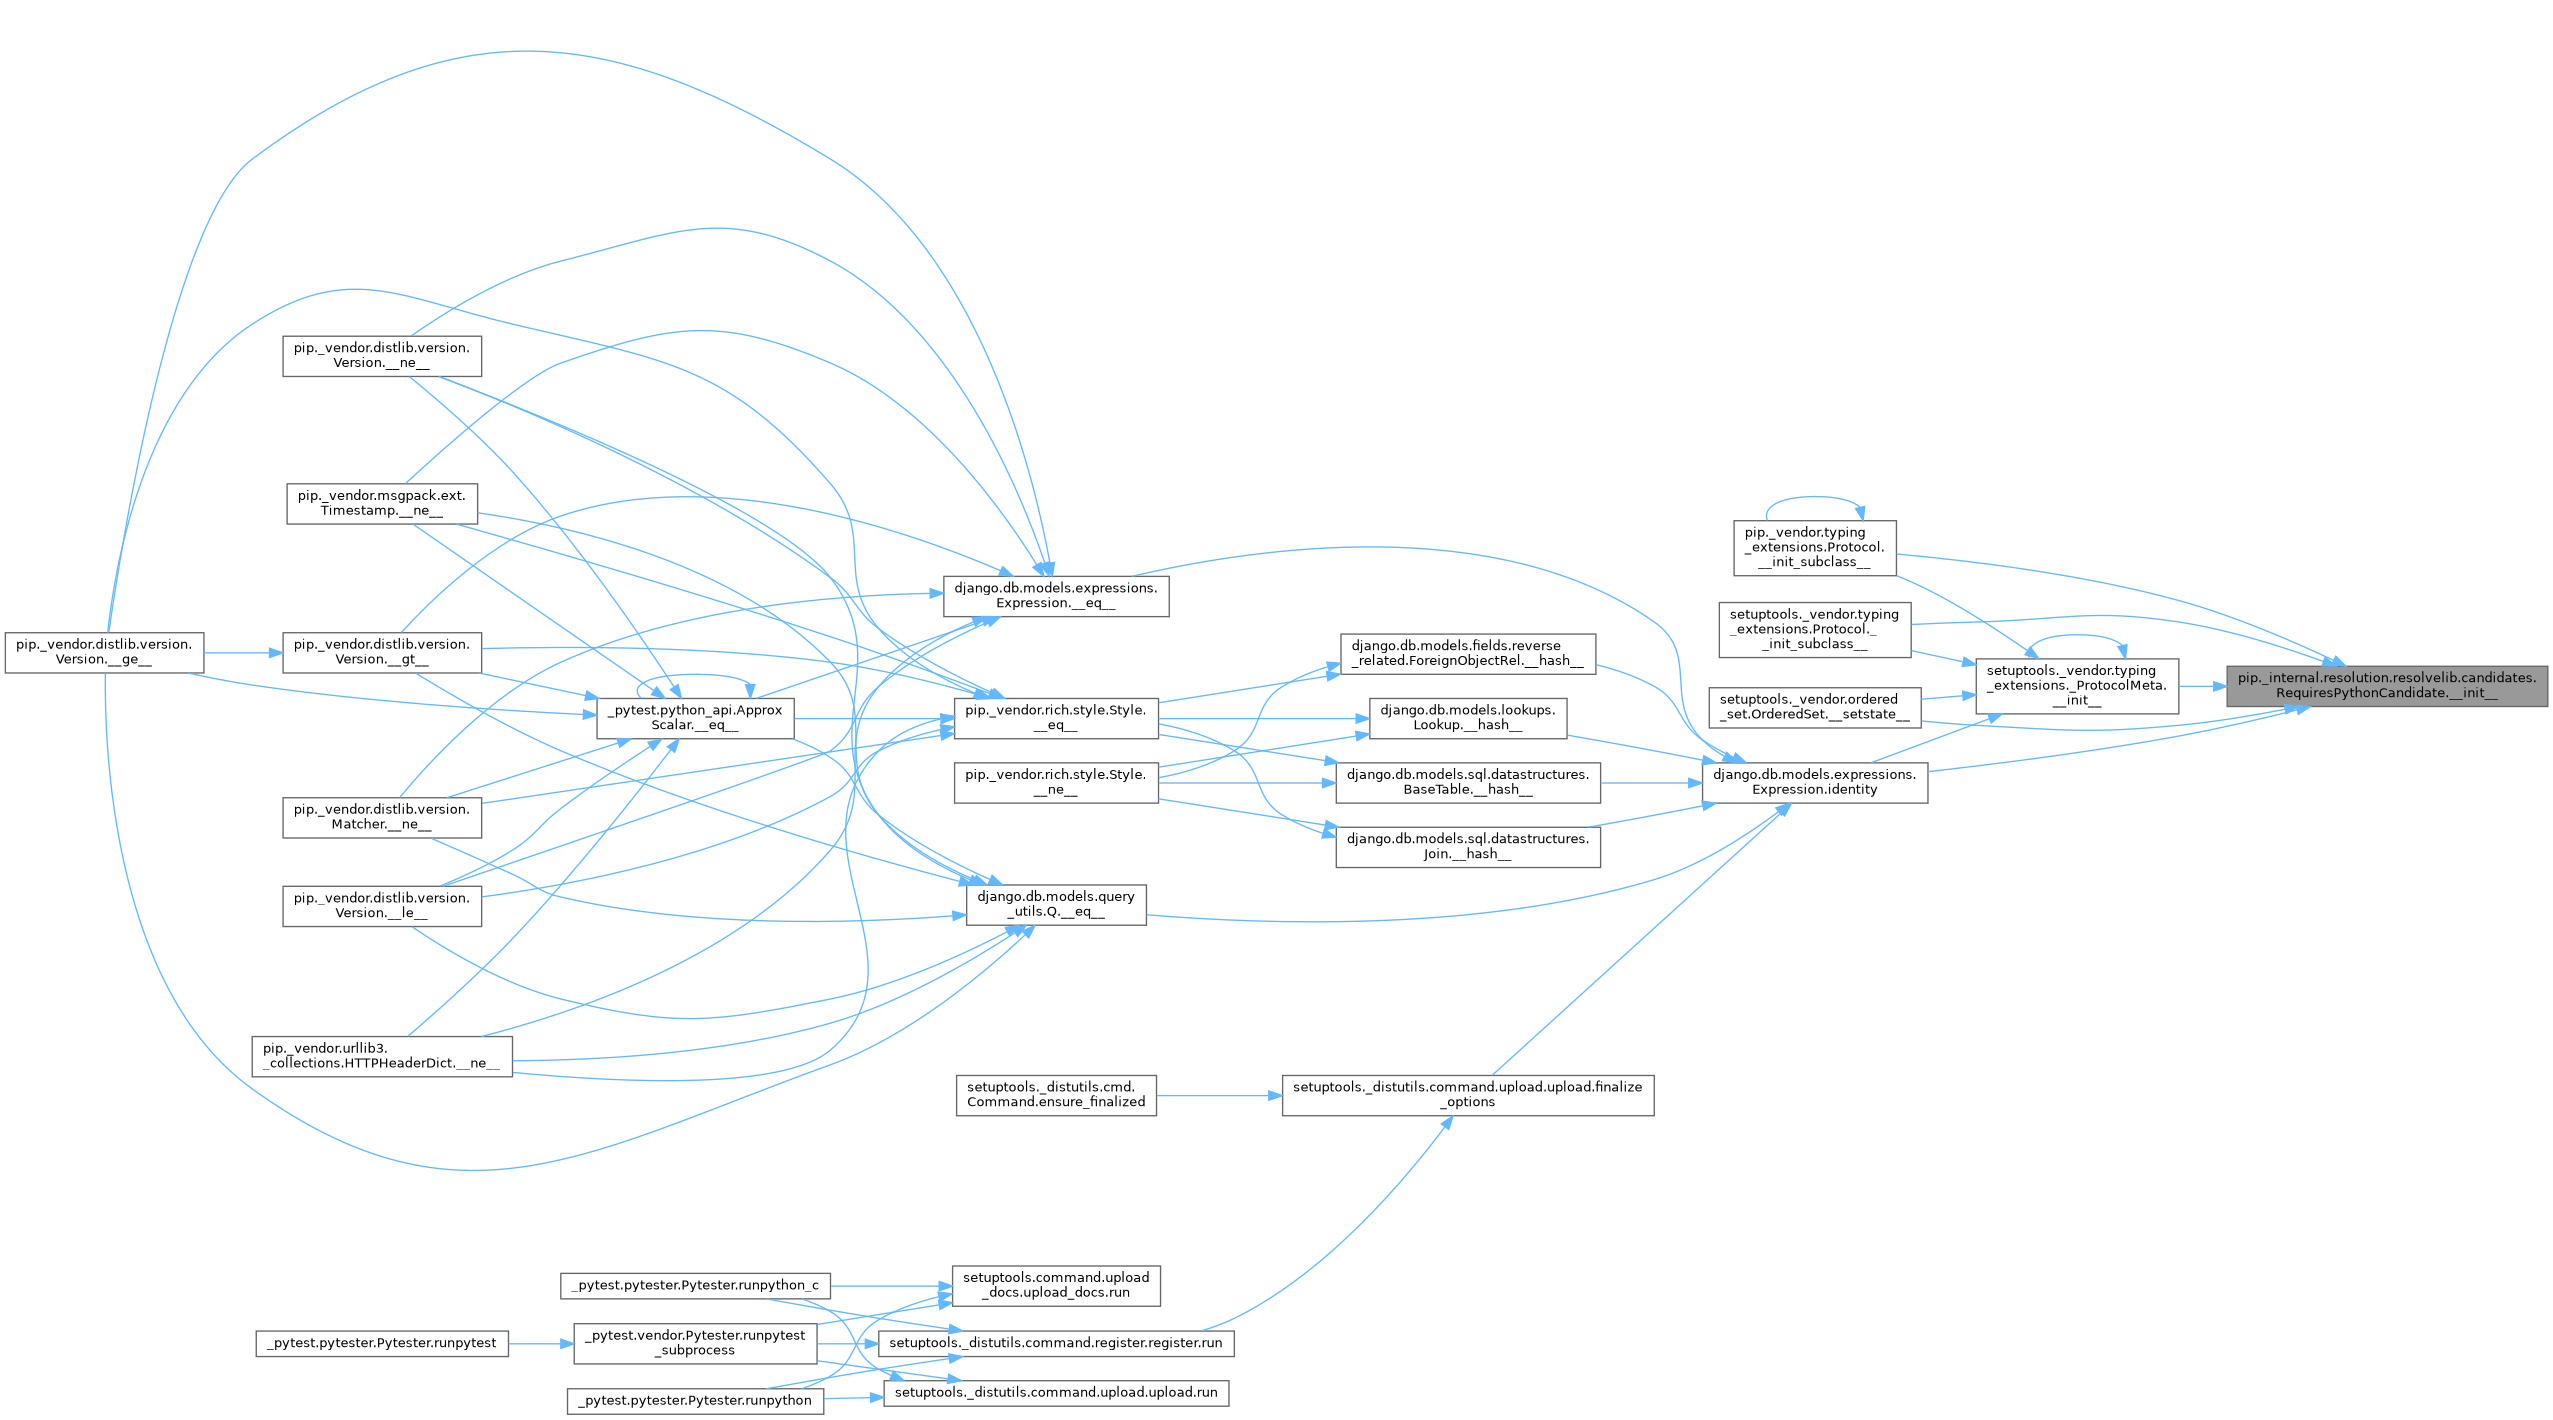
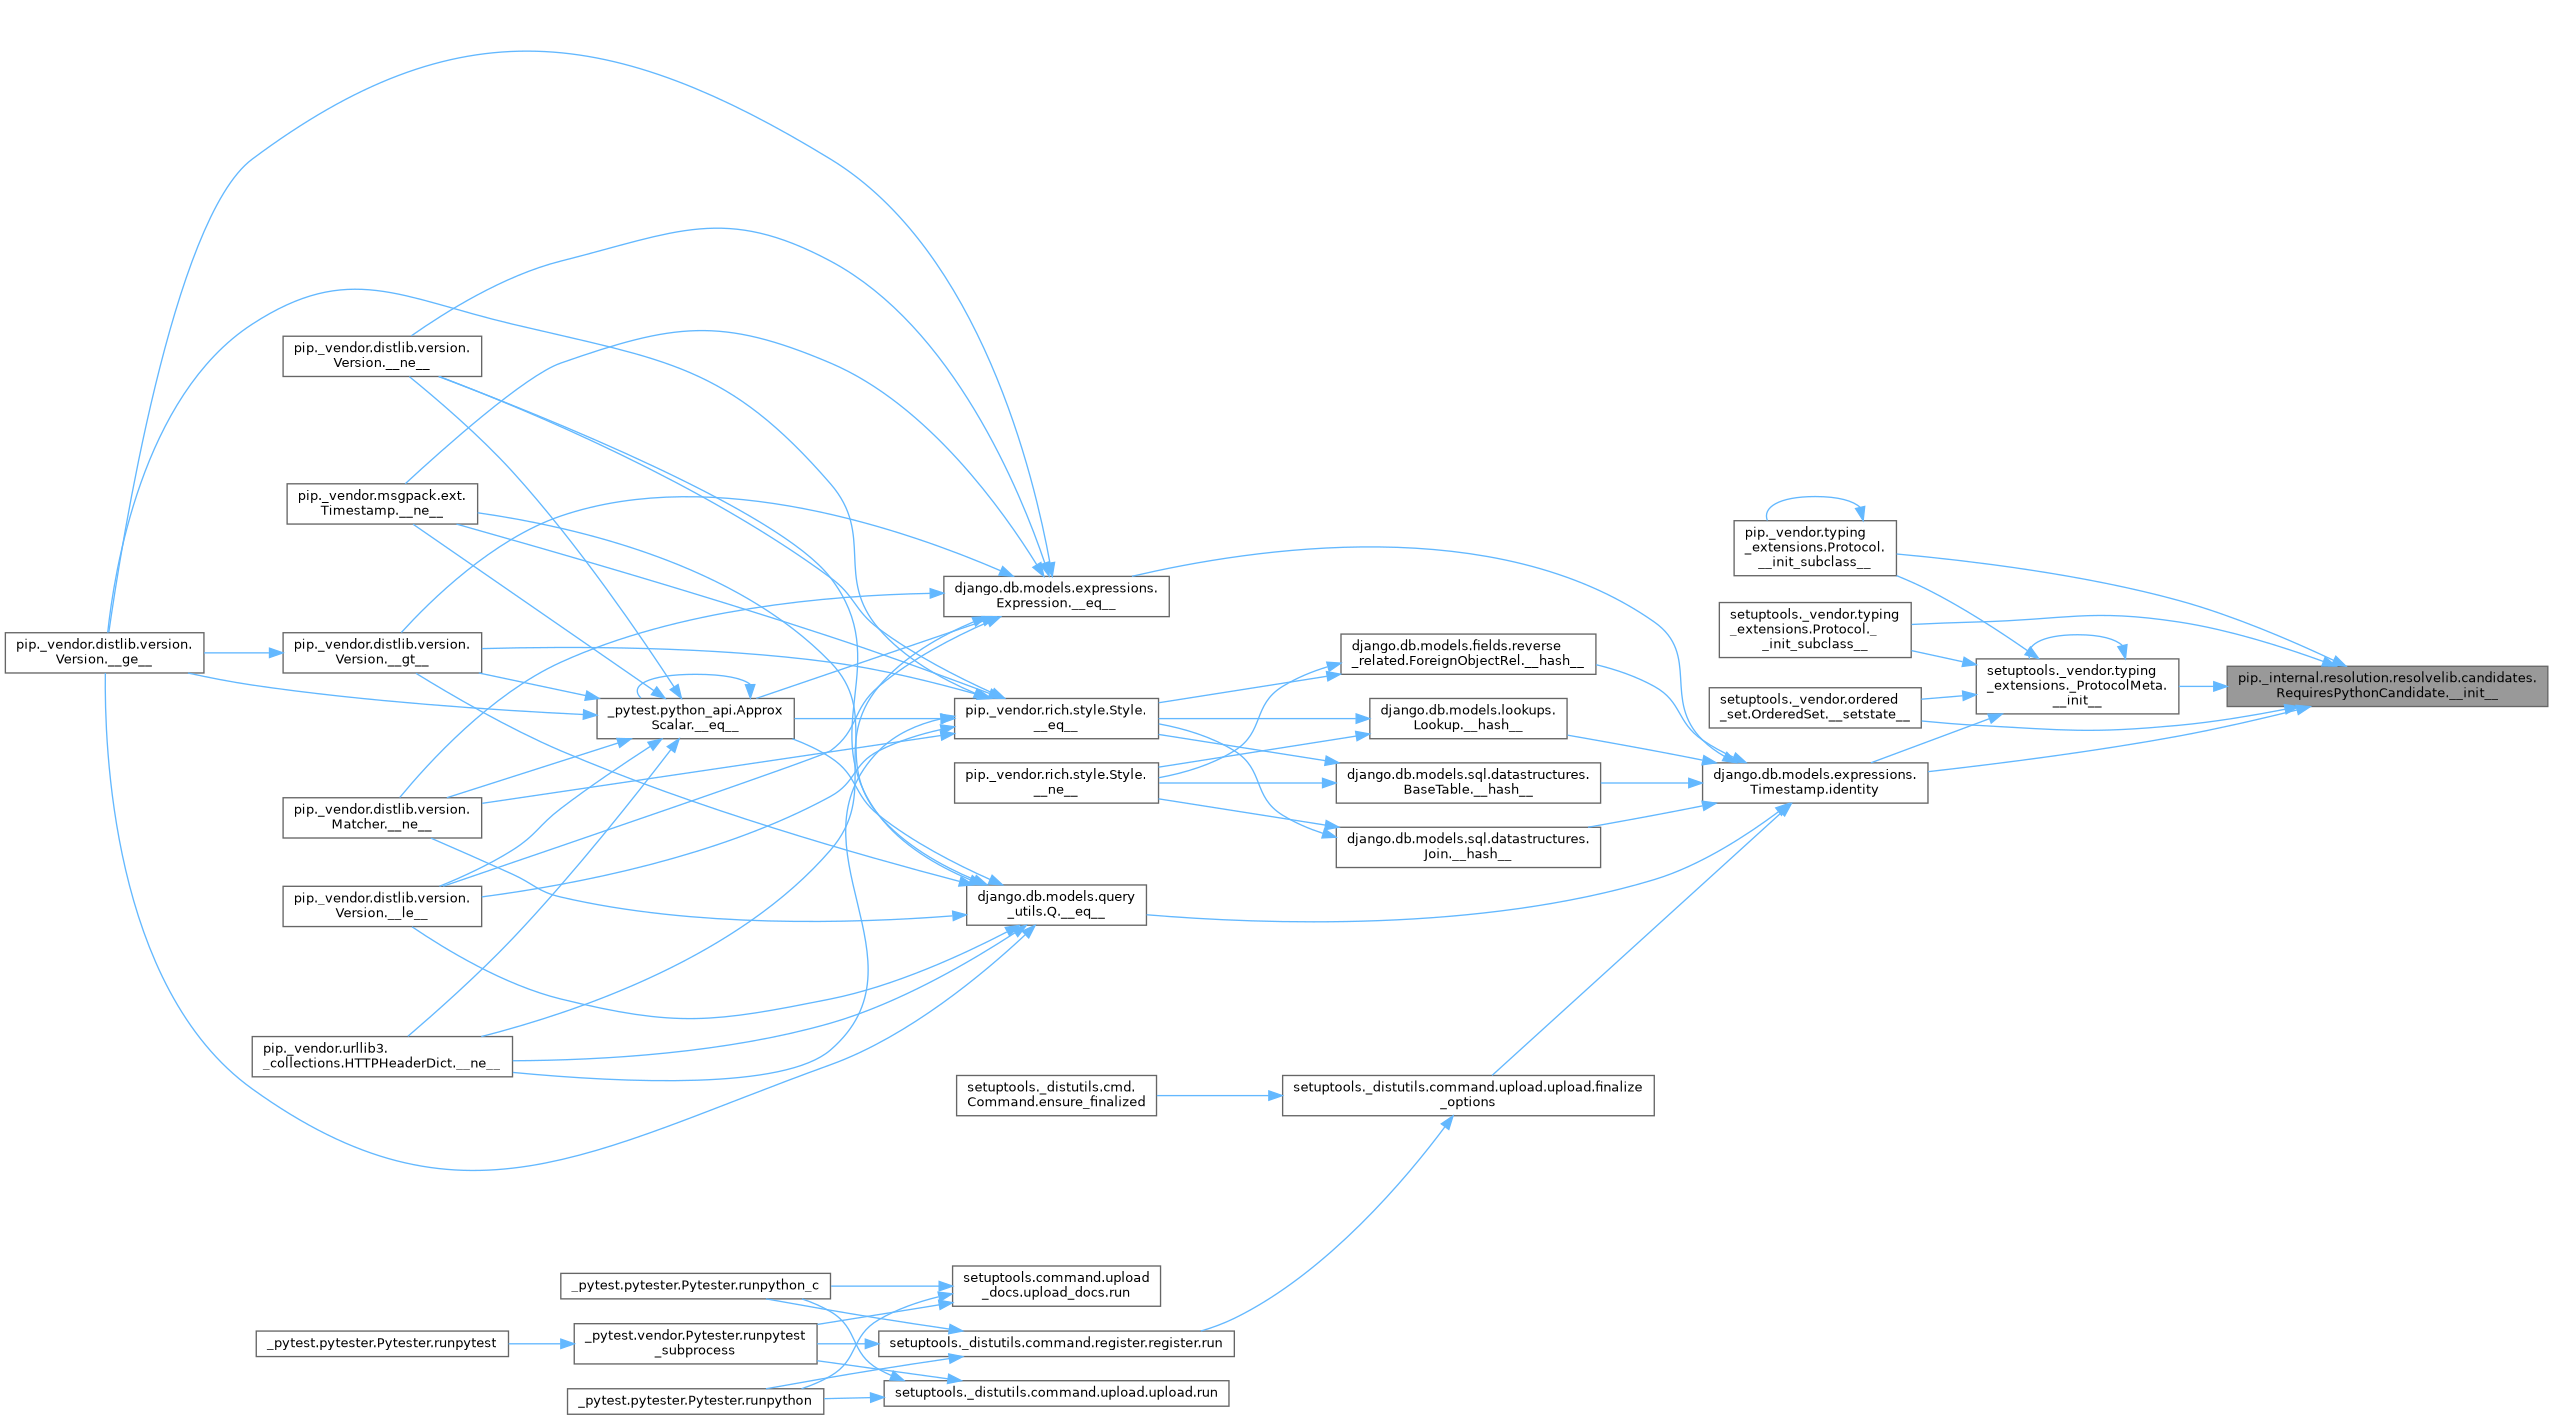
node "django.db.models.expressions. Expression.identity": label "django.db.models.expressions. Expression.identity" -> "django.db.models.expressions. Timestamp.identity"
